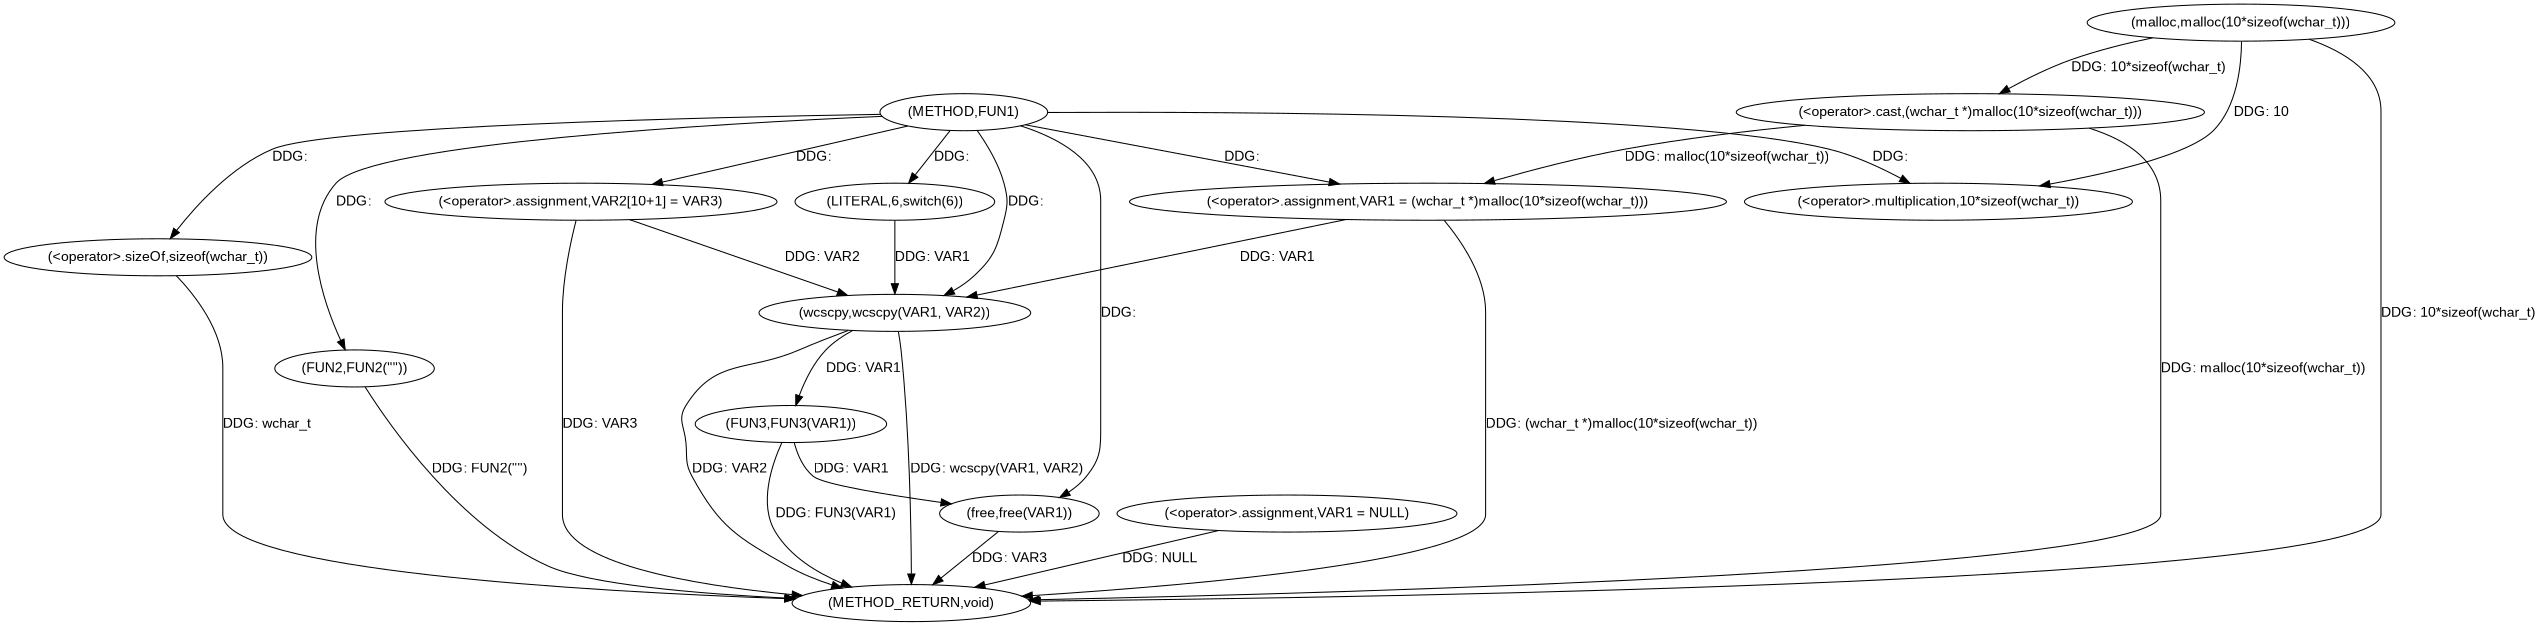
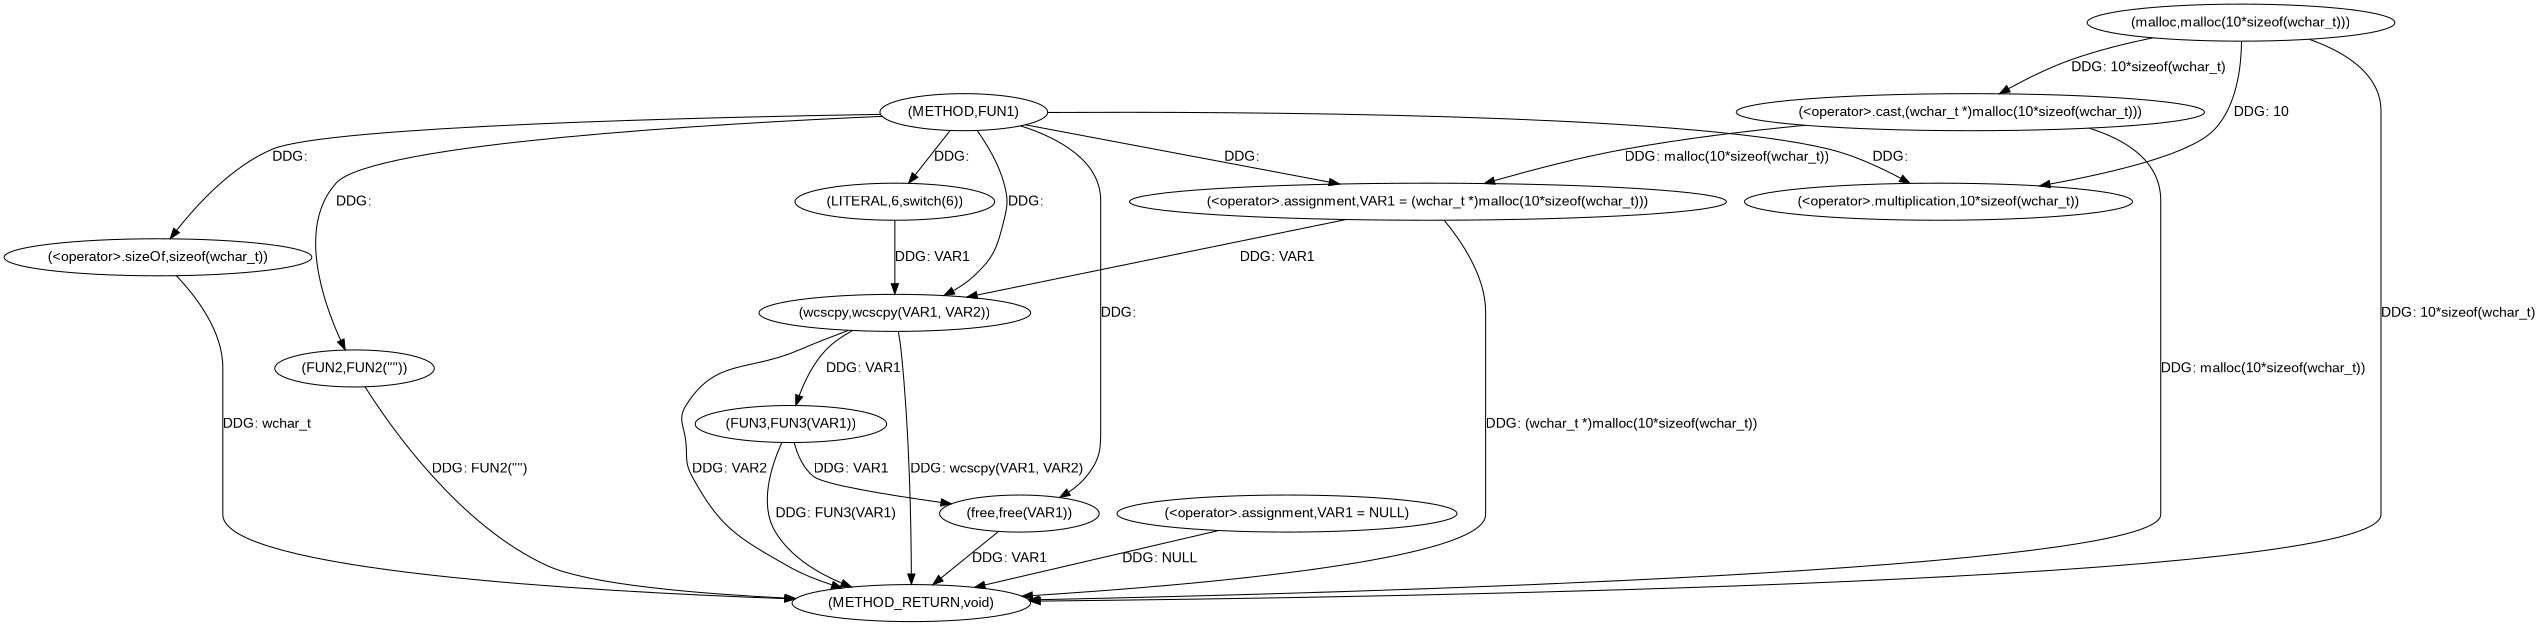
node "(<operator>.assignment,VAR2[10+1] = VAR3)": removed
edge "(free,free(VAR1))" -> "(METHOD_RETURN,void)": label "DDG: VAR3" -> "DDG: VAR1"
